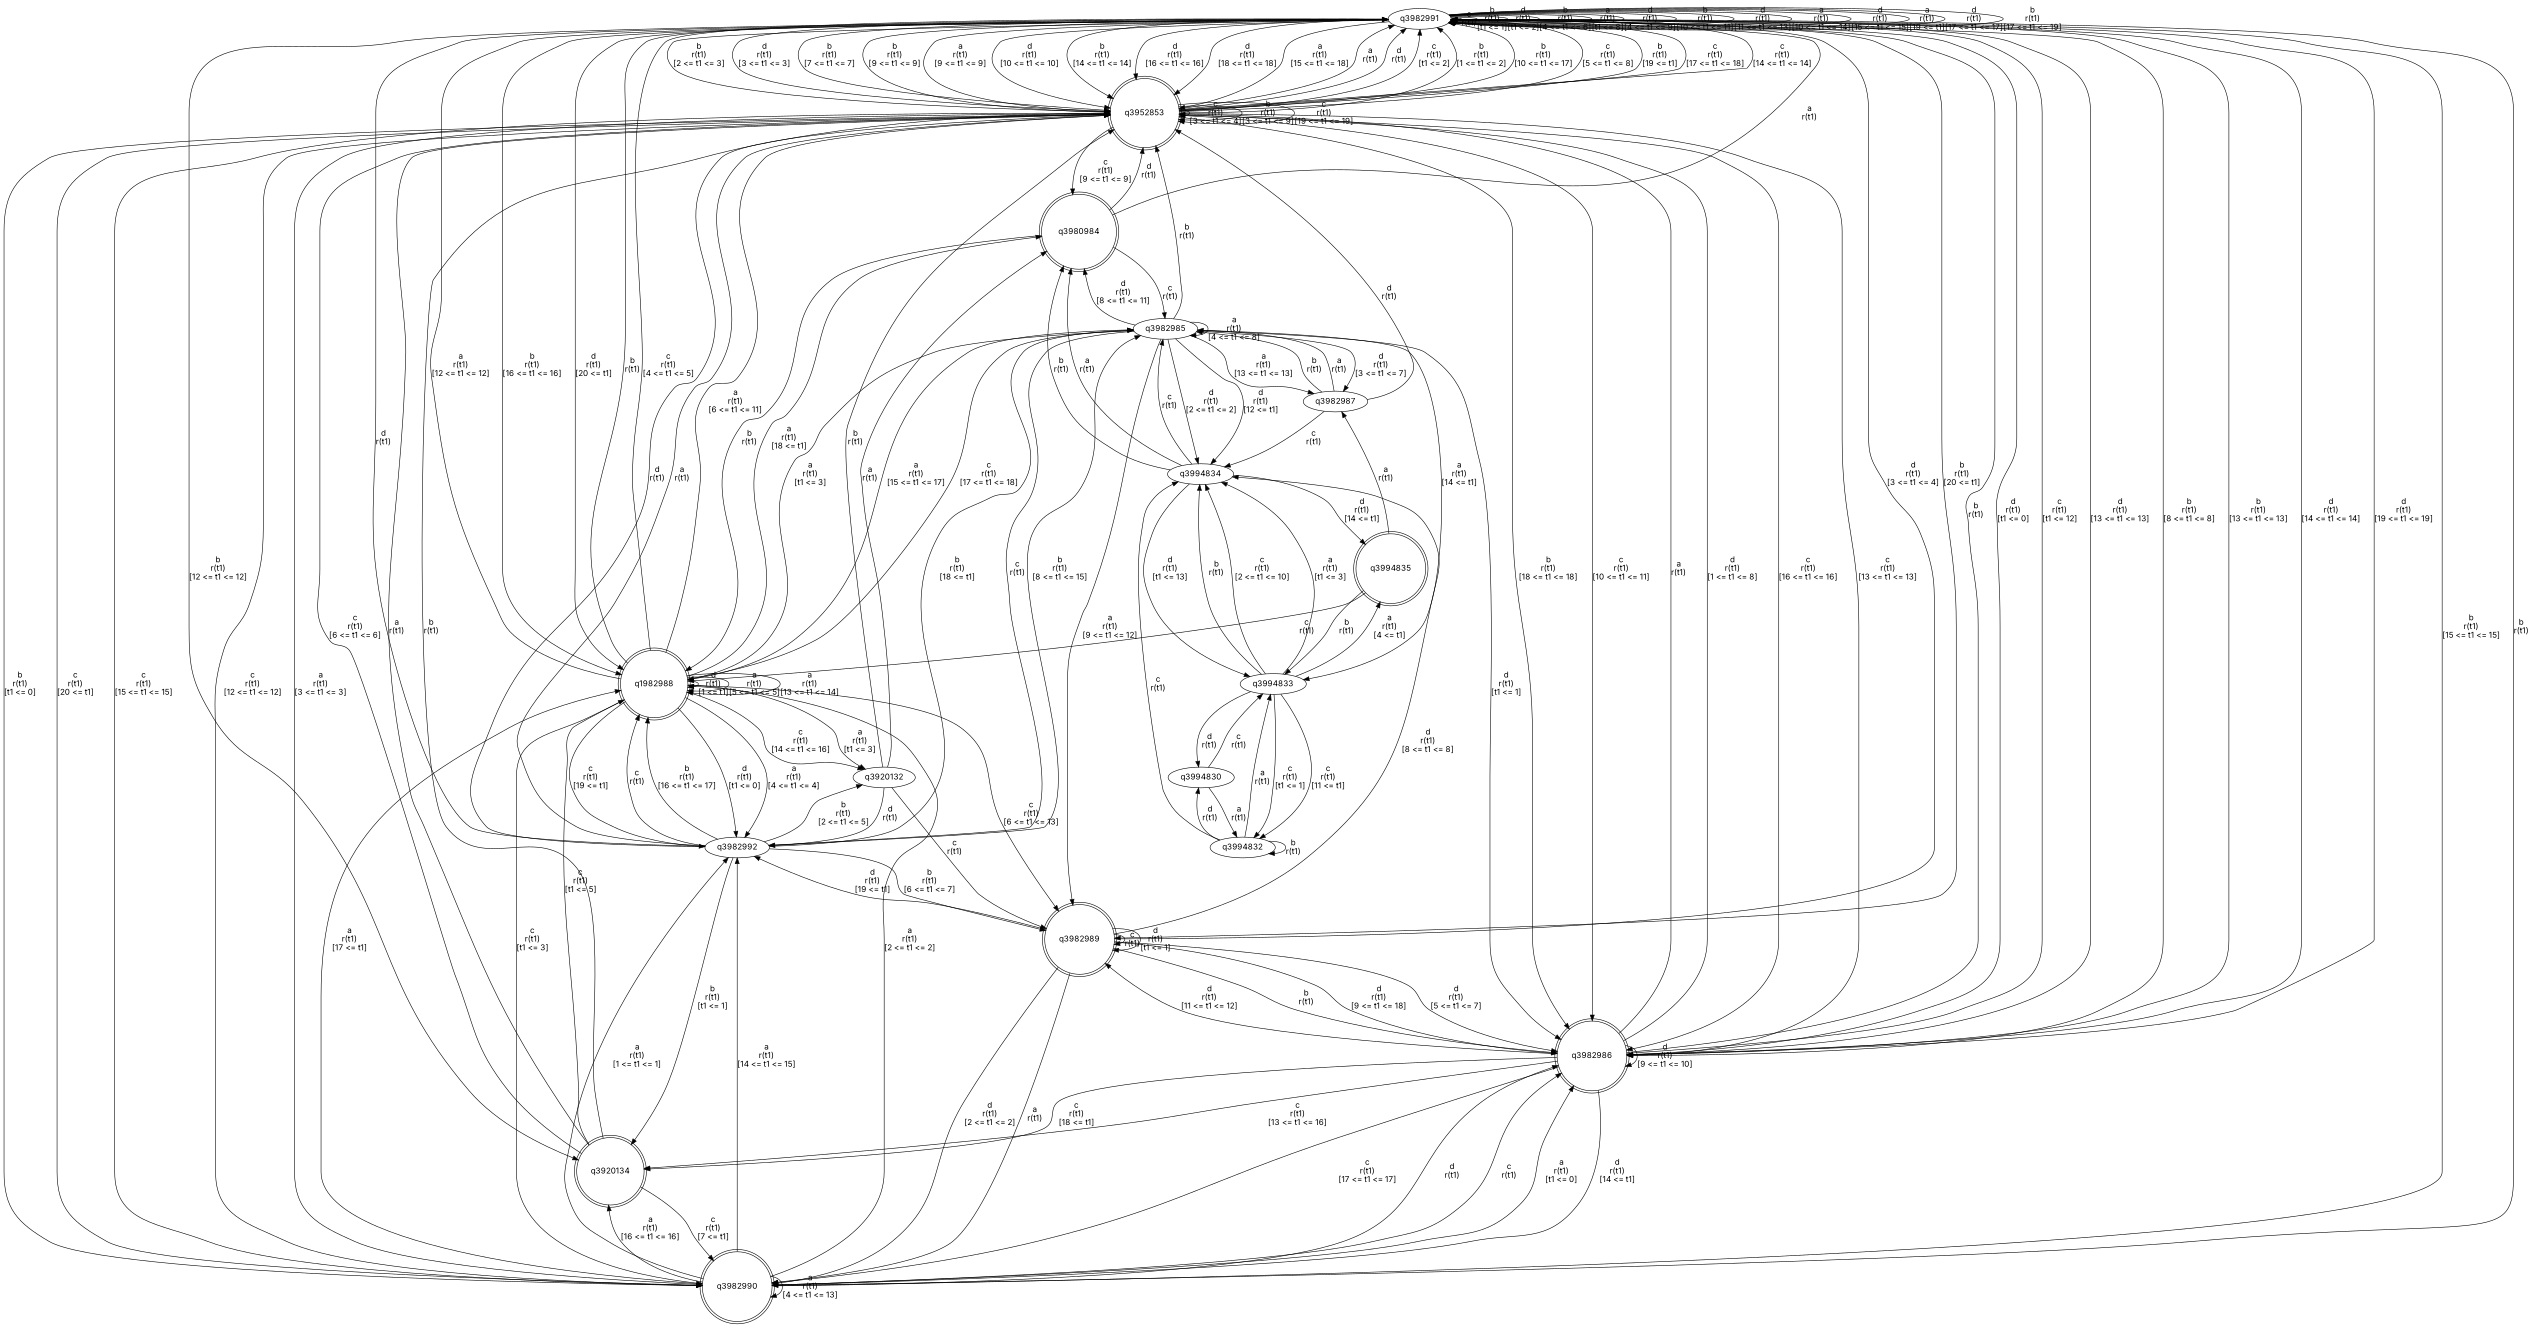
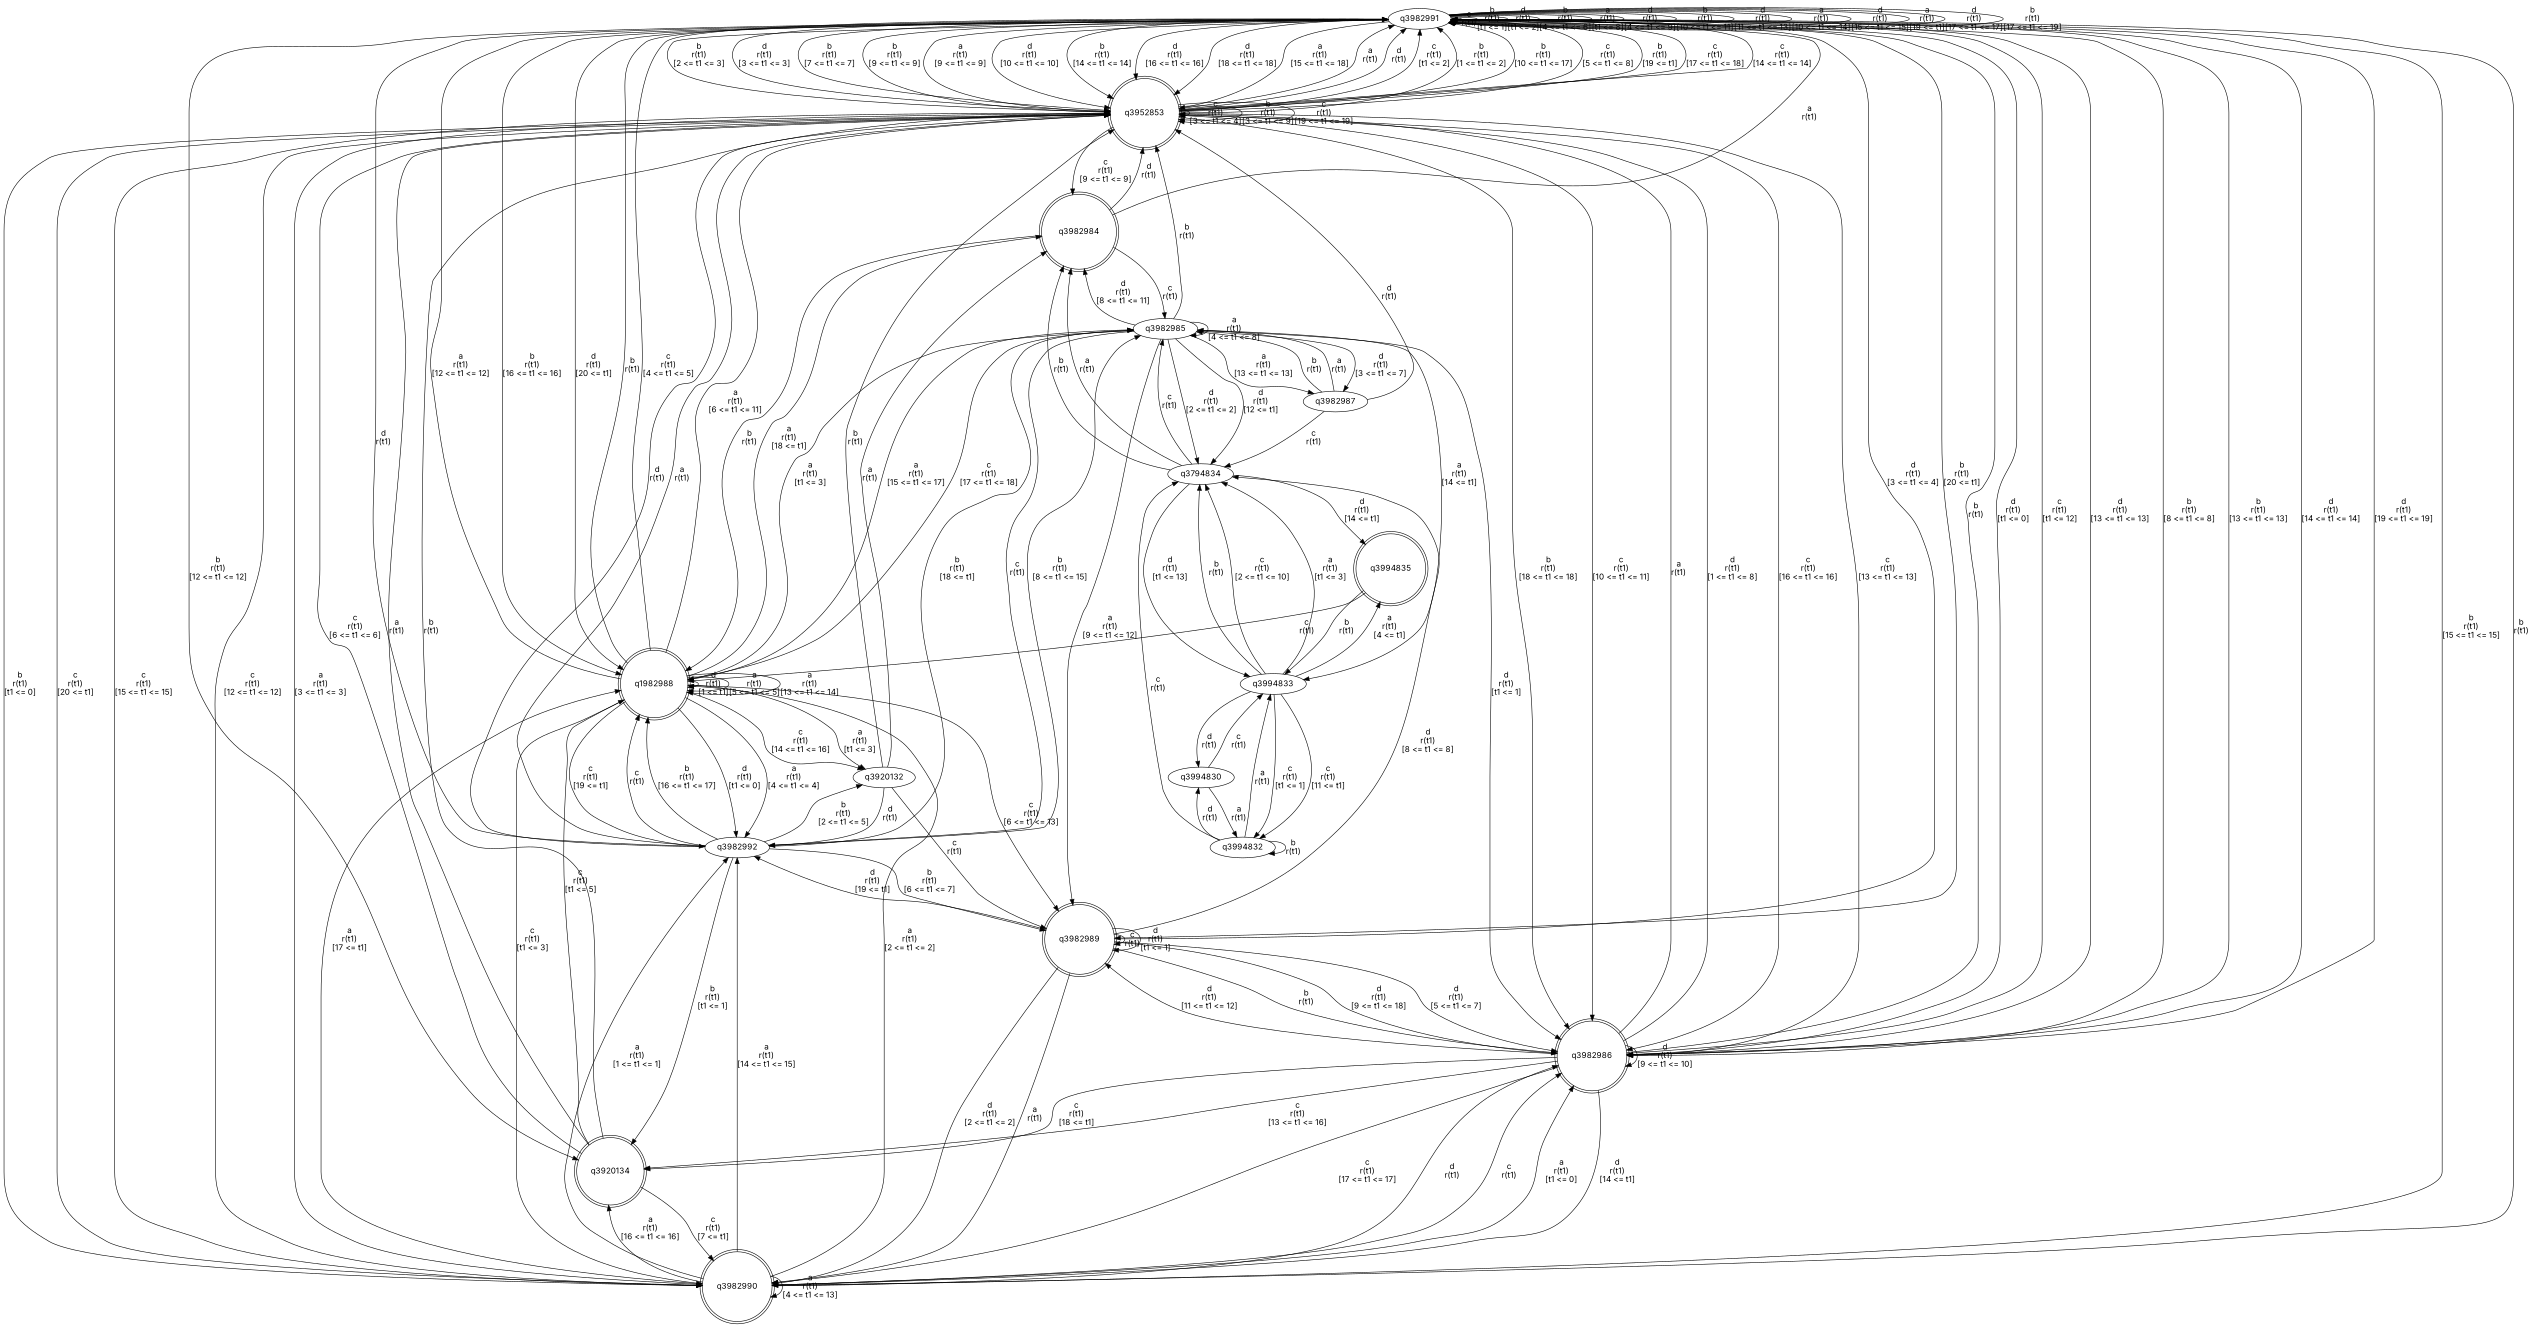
node "q3980984": label "q3980984" -> "q3982984"
edge "q3994835" -> "q3982987": removed, label "a r(t1)"
node "q3994834": label "q3994834" -> "q3794834"
